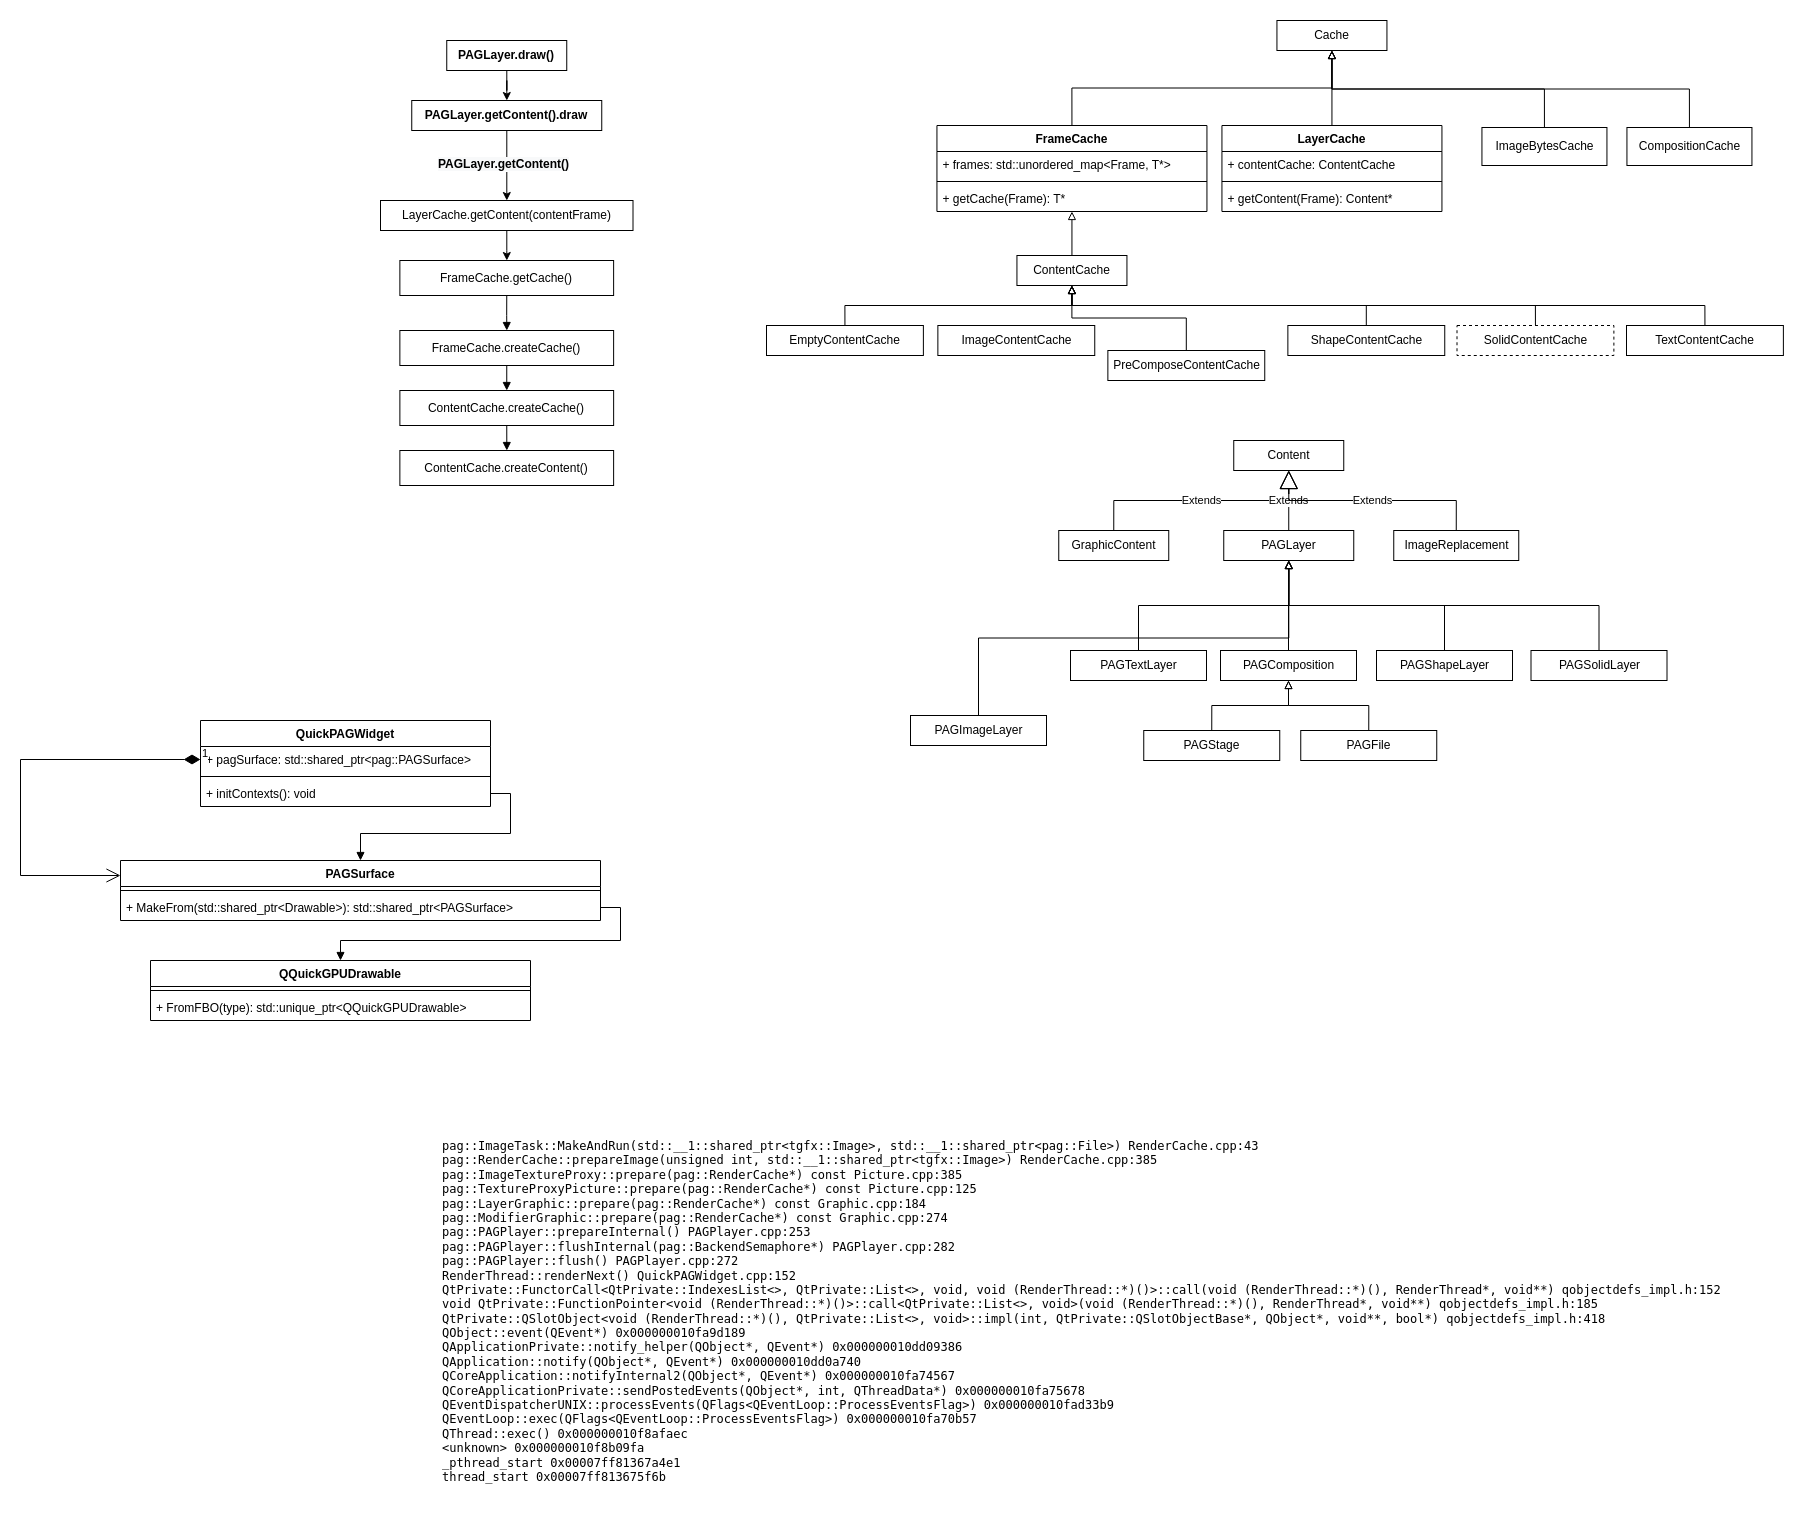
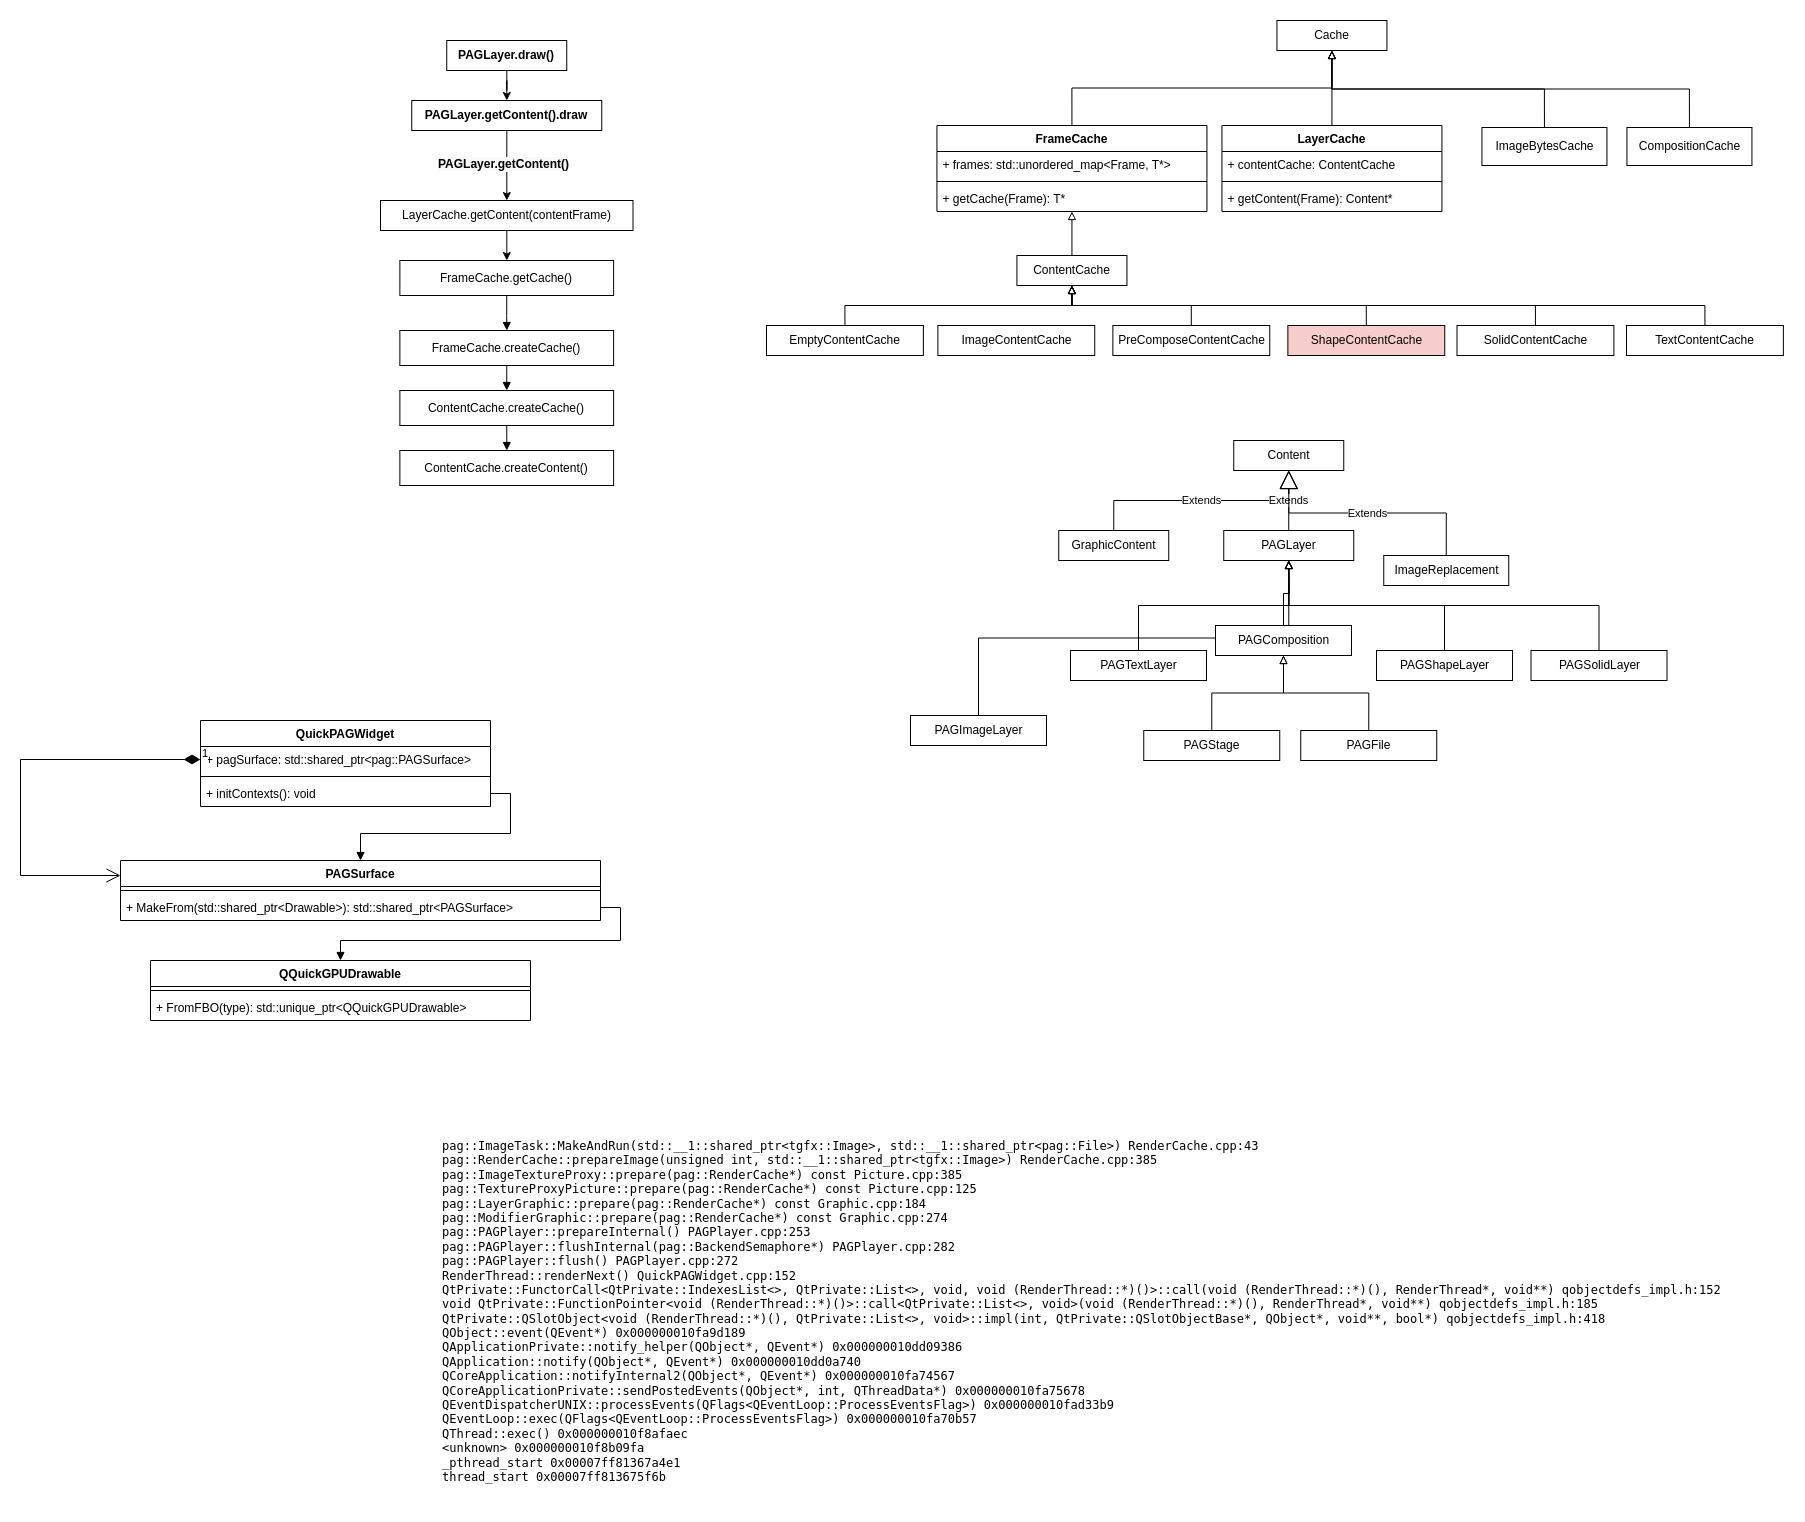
node "ShapeContentCache": fillcolor #ffffff -> #f8cecc
node "SolidContentCache": style dashed -> solid
node "PreComposeContentCache": moved (1186, 366) -> (1191, 341)
node "ImageReplacement": moved (1456, 546) -> (1446, 571)
node "PAGComposition": moved (1289, 666) -> (1284, 641)
